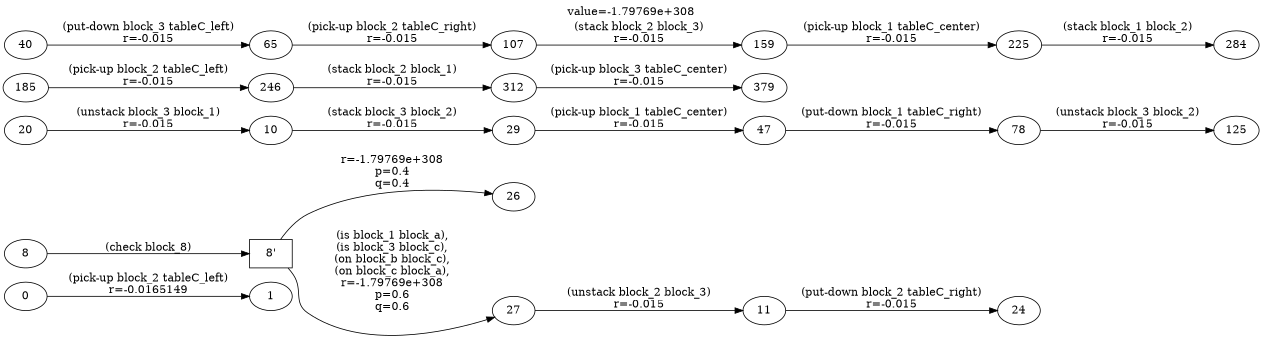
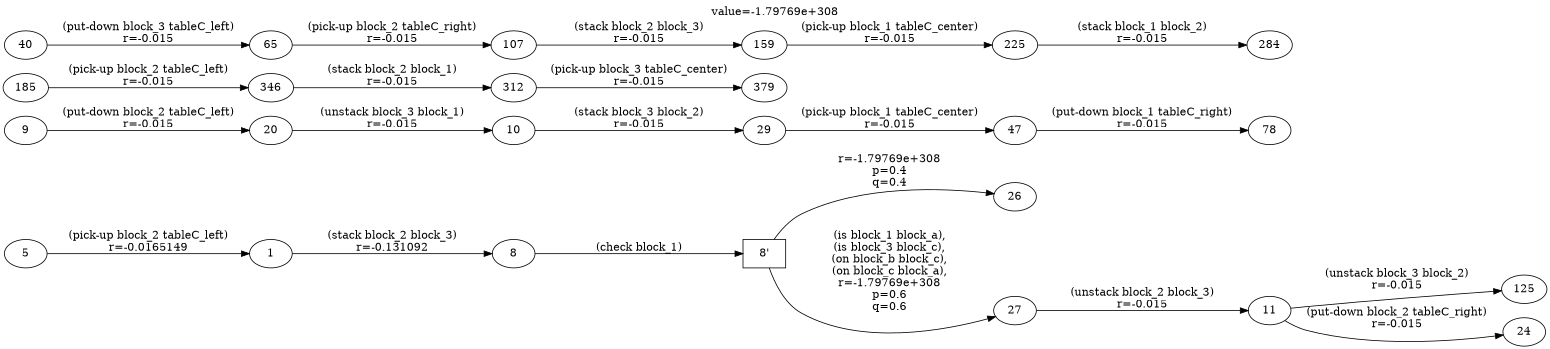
node "246": label "246" -> "346"
node "9": added
edge "78" -> "125": now "11" -> "125"
edge "8" -> "8'": label "(check block_8)" -> "(check block_1)"
edge "1" -> "8": added, label "(stack block_2 block_3) r=-0.131092"
node "0": label "0" -> "5"
